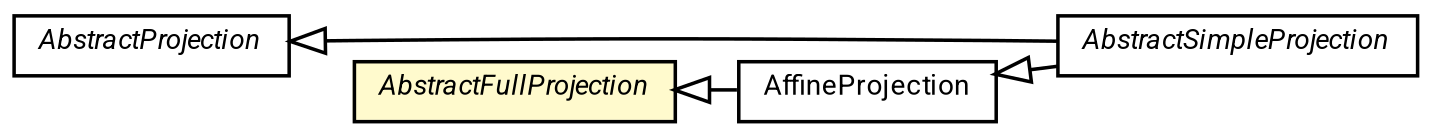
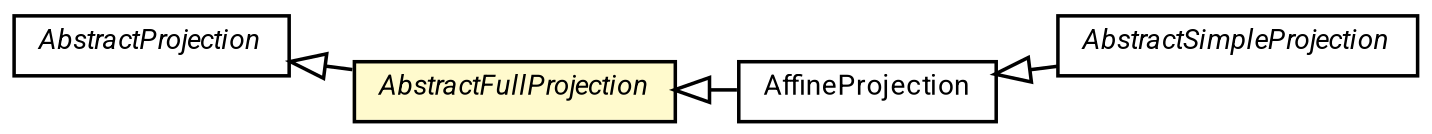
edge "AbstractSimpleProjection" -> "AbstractProjection": now "AbstractFullProjection" -> "AbstractProjection"
